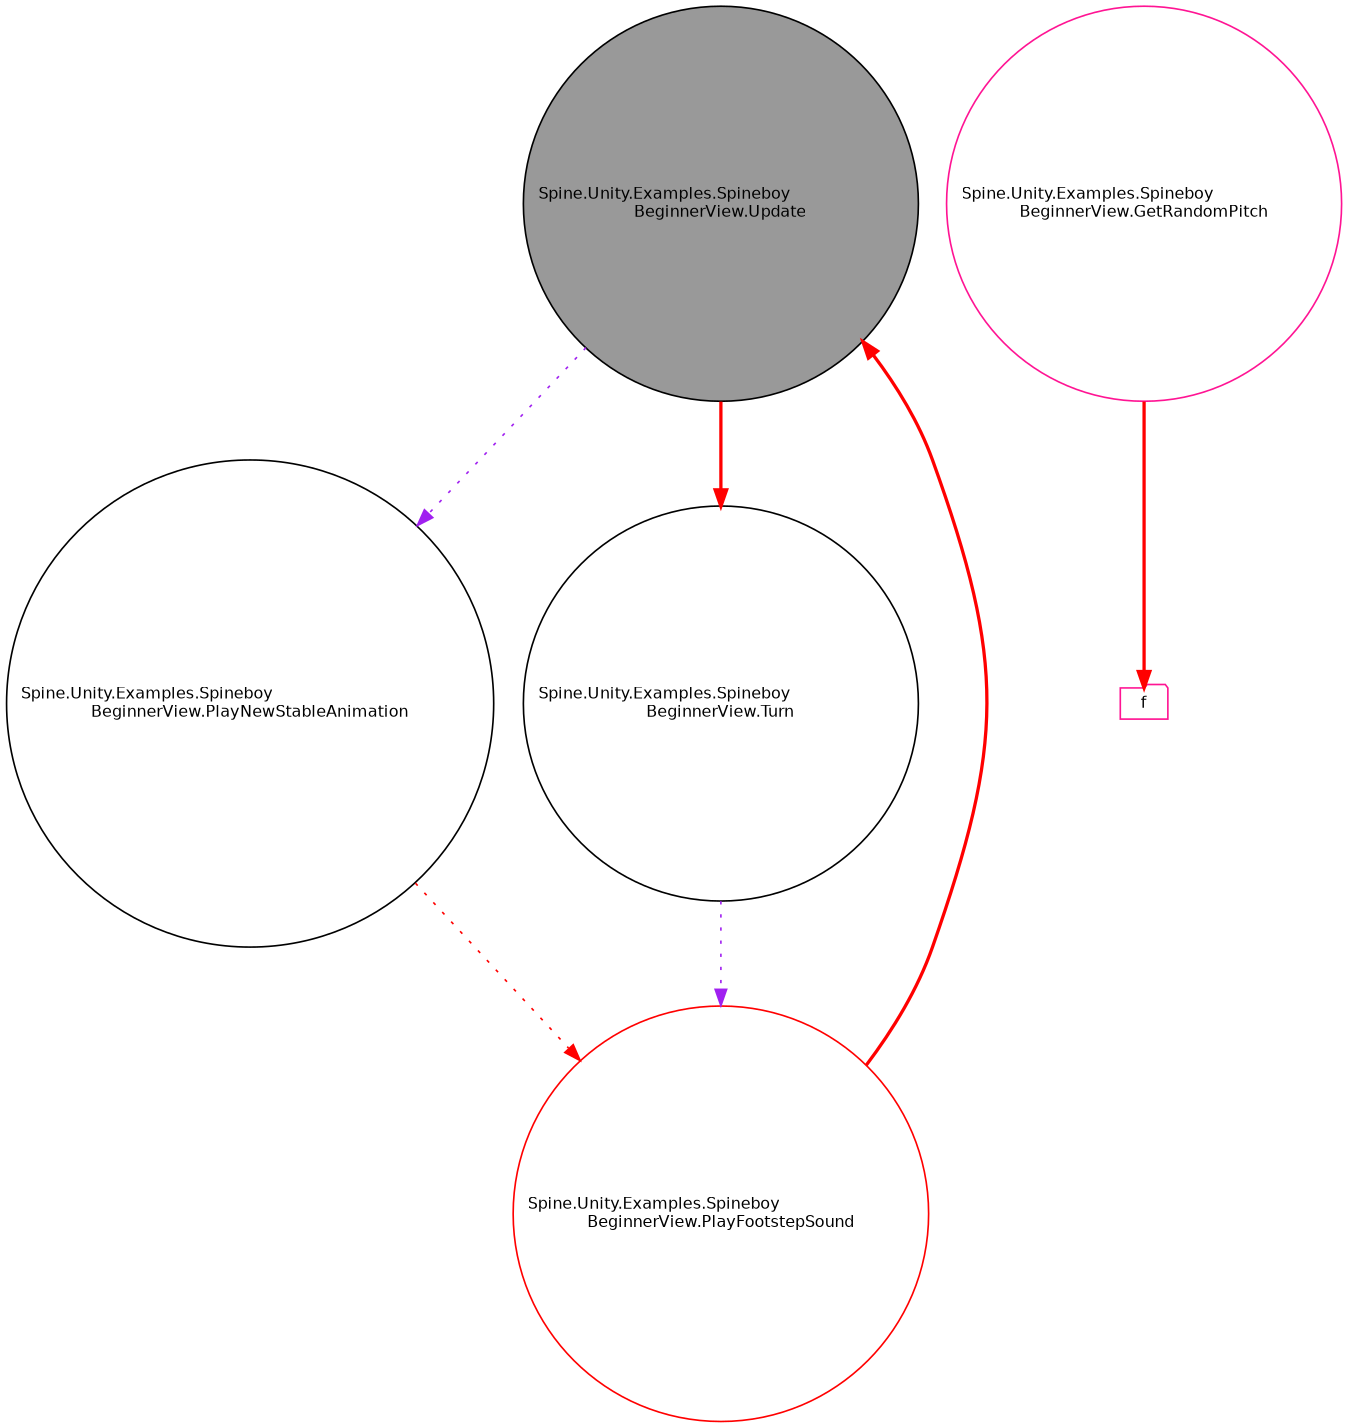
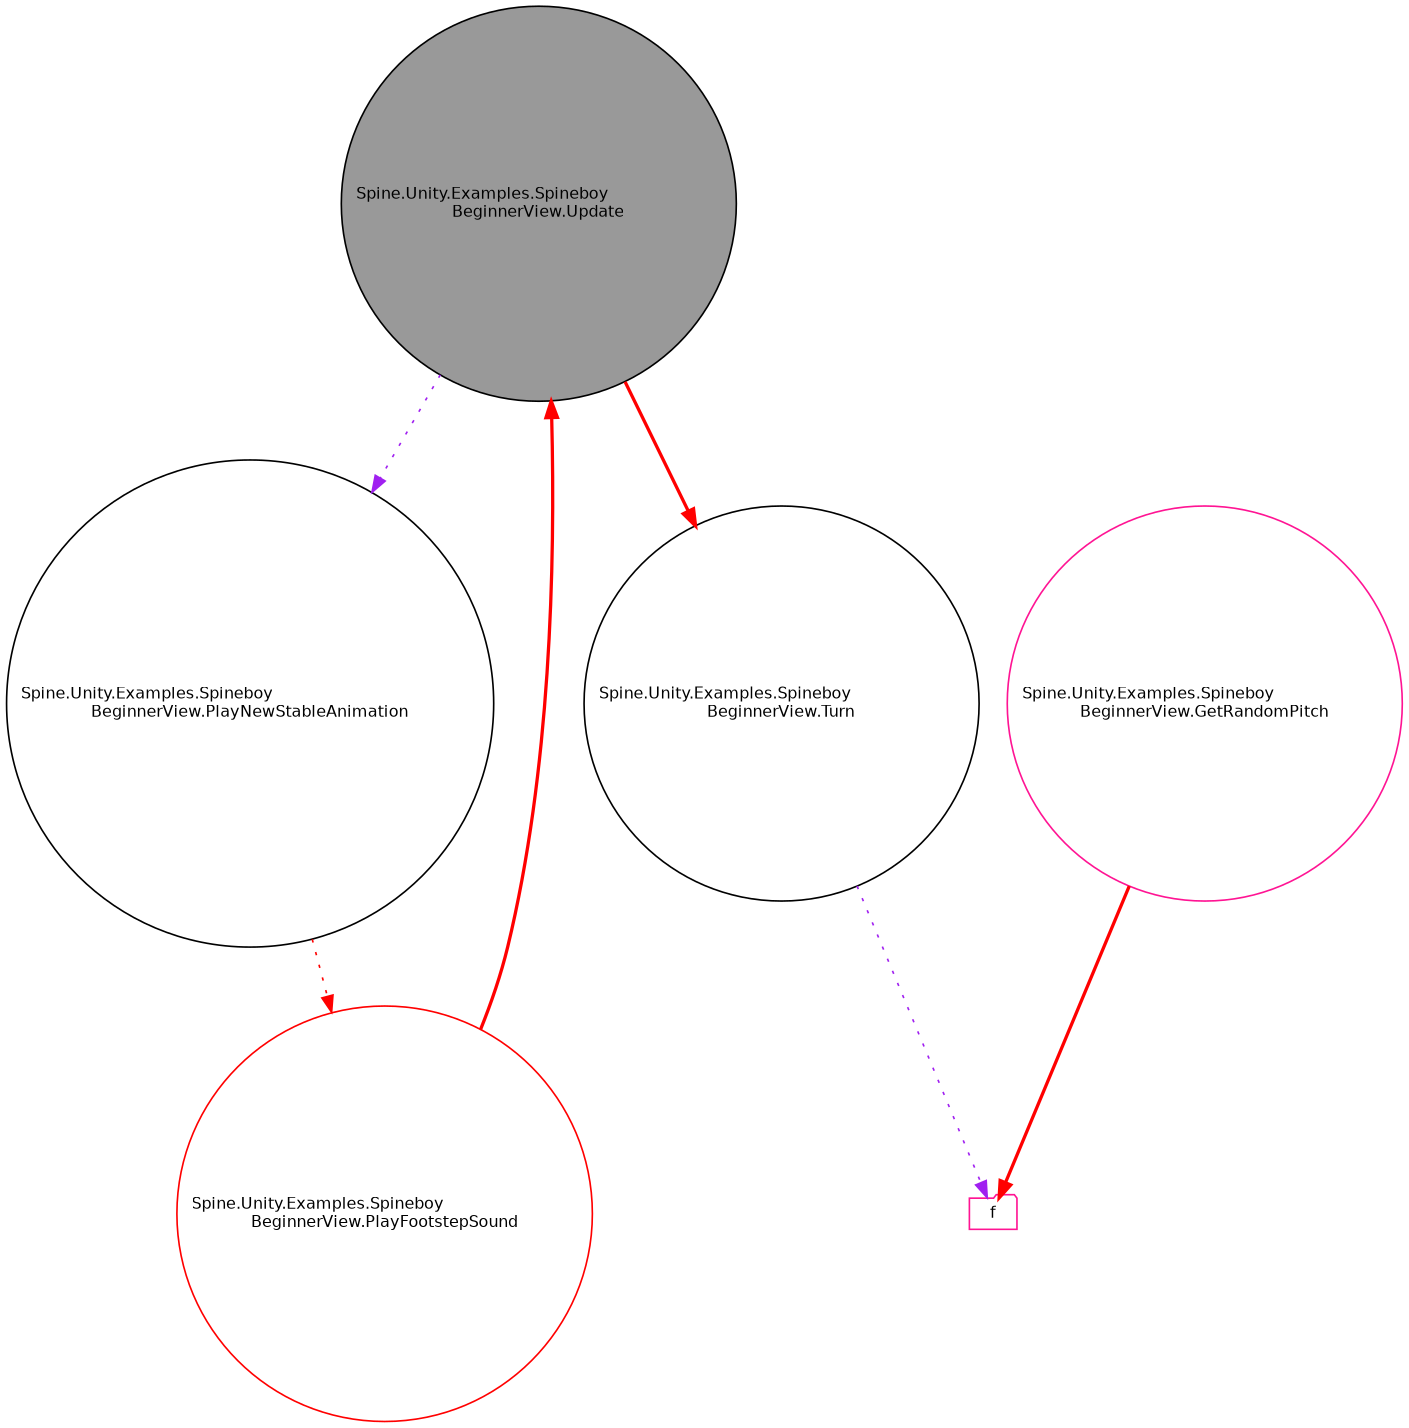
edge "Spine.Unity.Examples.Spineboy BeginnerView.Turn" -> "Spine.Unity.Examples.Spineboy BeginnerView.PlayFootstepSound": now "Spine.Unity.Examples.Spineboy BeginnerView.Turn" -> "f"
